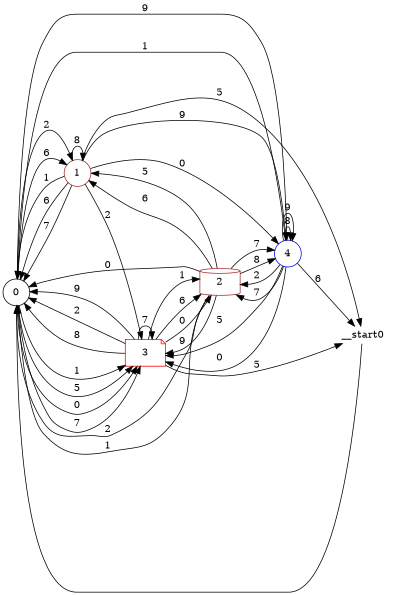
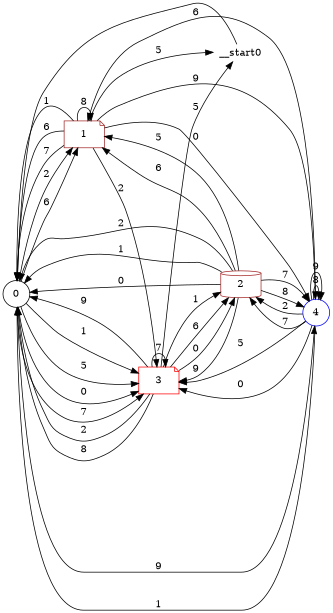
node "1": shape circle -> note
edge "4" -> "__start0": now "4" -> "1"
